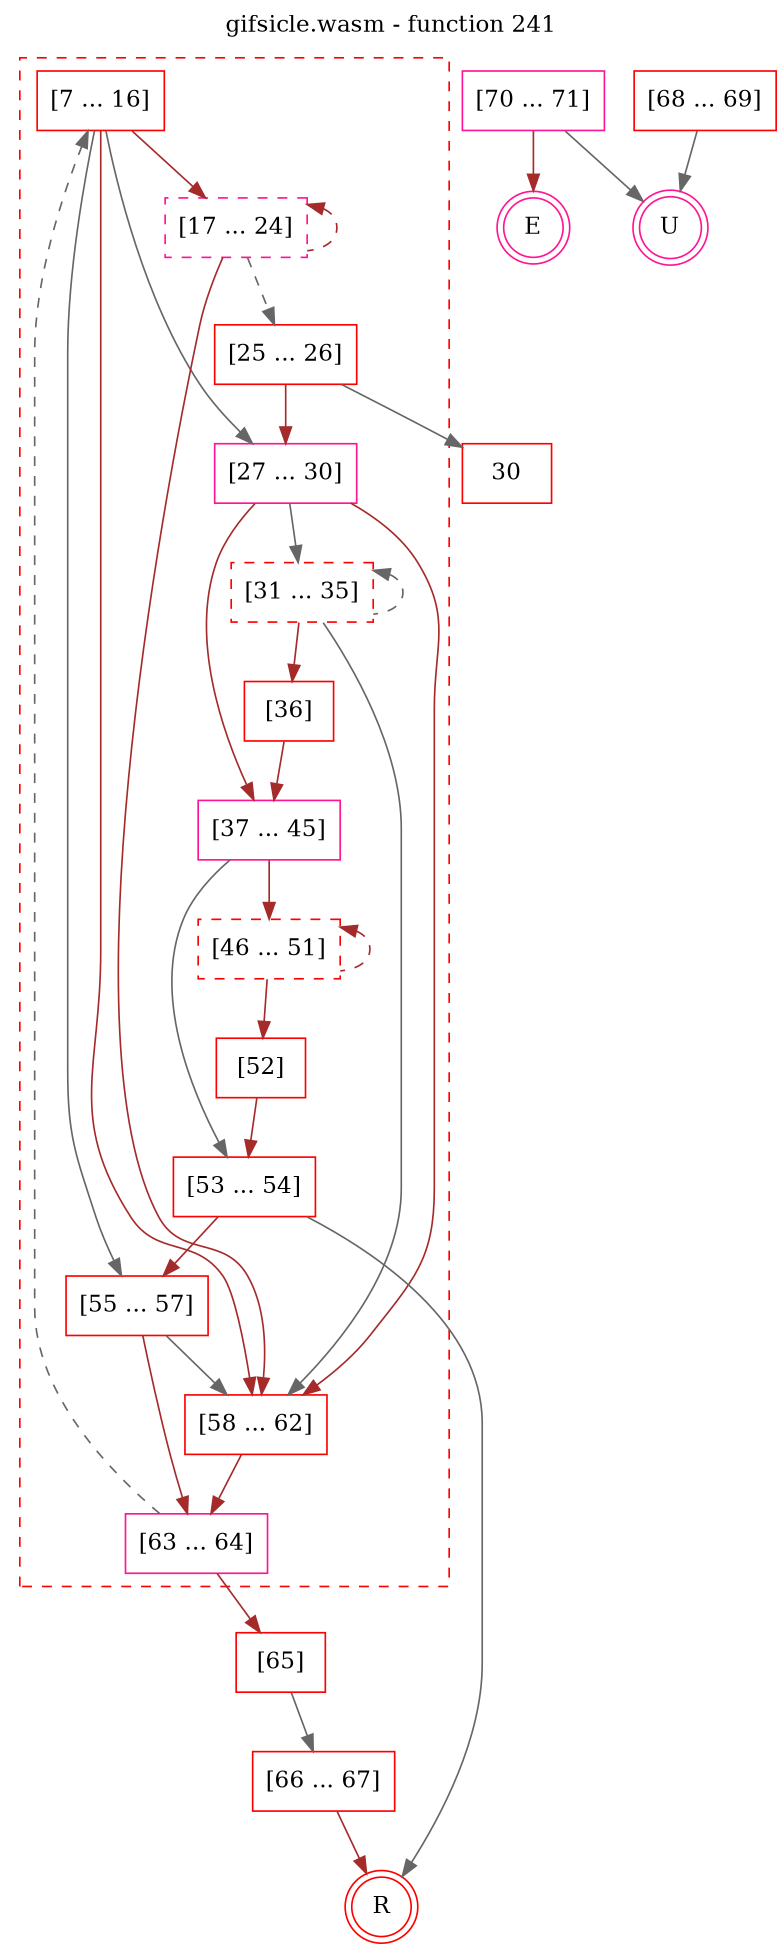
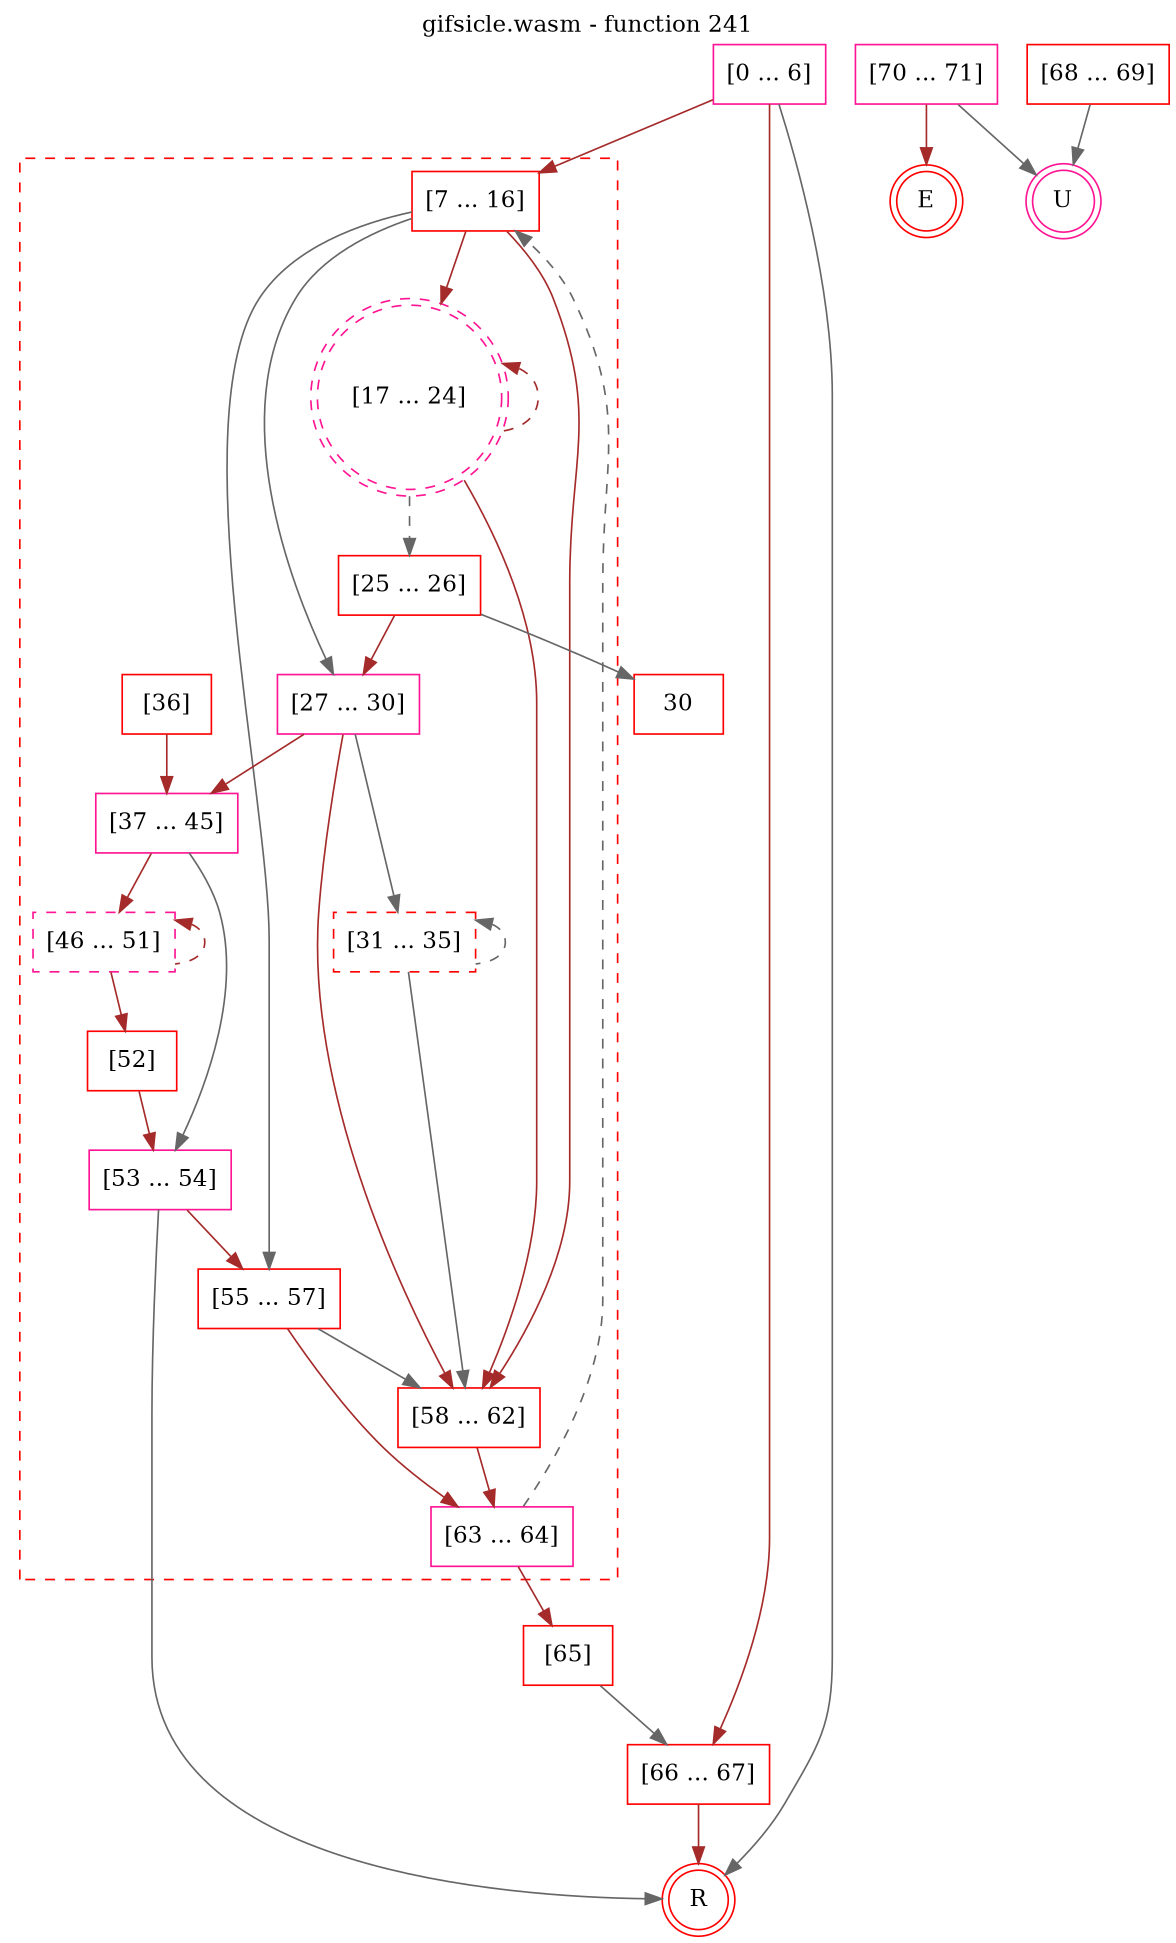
node "[0 ... 6]": added
node "[17 ... 24]": shape box -> doublecircle
node "E": color deeppink -> red
edge "[31 ... 35]" -> "[36]": removed
node "[46 ... 51]": color red -> deeppink
node "[53 ... 54]": color red -> deeppink
